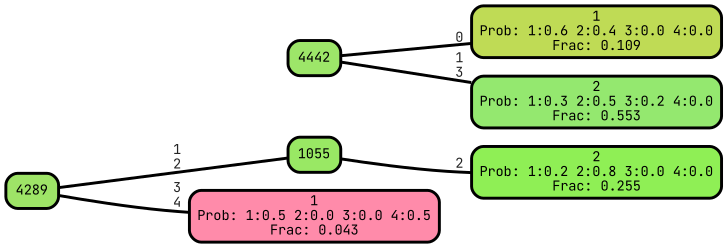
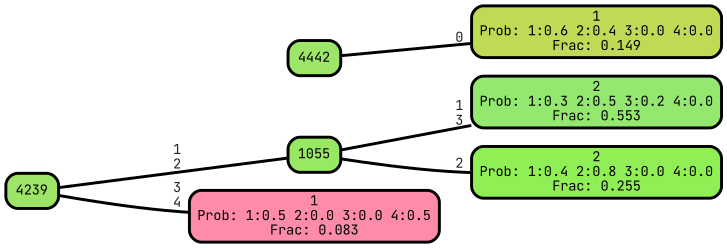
node "1 Prob: 1:0.6 2:0.4 3:0.0 4:0.0 Frac: 0.109": label "1 Prob: 1:0.6 2:0.4 3:0.0 4:0.0 Frac: 0.109" -> "1 Prob: 1:0.6 2:0.4 3:0.0 4:0.0 Frac: 0.149"
edge "4442" -- "2 Prob: 1:0.3 2:0.5 3:0.2 4:0.0 Frac: 0.553": now "1055" -- "2 Prob: 1:0.3 2:0.5 3:0.2 4:0.0 Frac: 0.553"
node "2 Prob: 1:0.2 2:0.8 3:0.0 4:0.0 Frac: 0.255": label "2 Prob: 1:0.2 2:0.8 3:0.0 4:0.0 Frac: 0.255" -> "2 Prob: 1:0.4 2:0.8 3:0.0 4:0.0 Frac: 0.255"
node "4289": label "4289" -> "4239"
node "1 Prob: 1:0.5 2:0.0 3:0.0 4:0.5 Frac: 0.043": label "1 Prob: 1:0.5 2:0.0 3:0.0 4:0.5 Frac: 0.043" -> "1 Prob: 1:0.5 2:0.0 3:0.0 4:0.5 Frac: 0.083"
